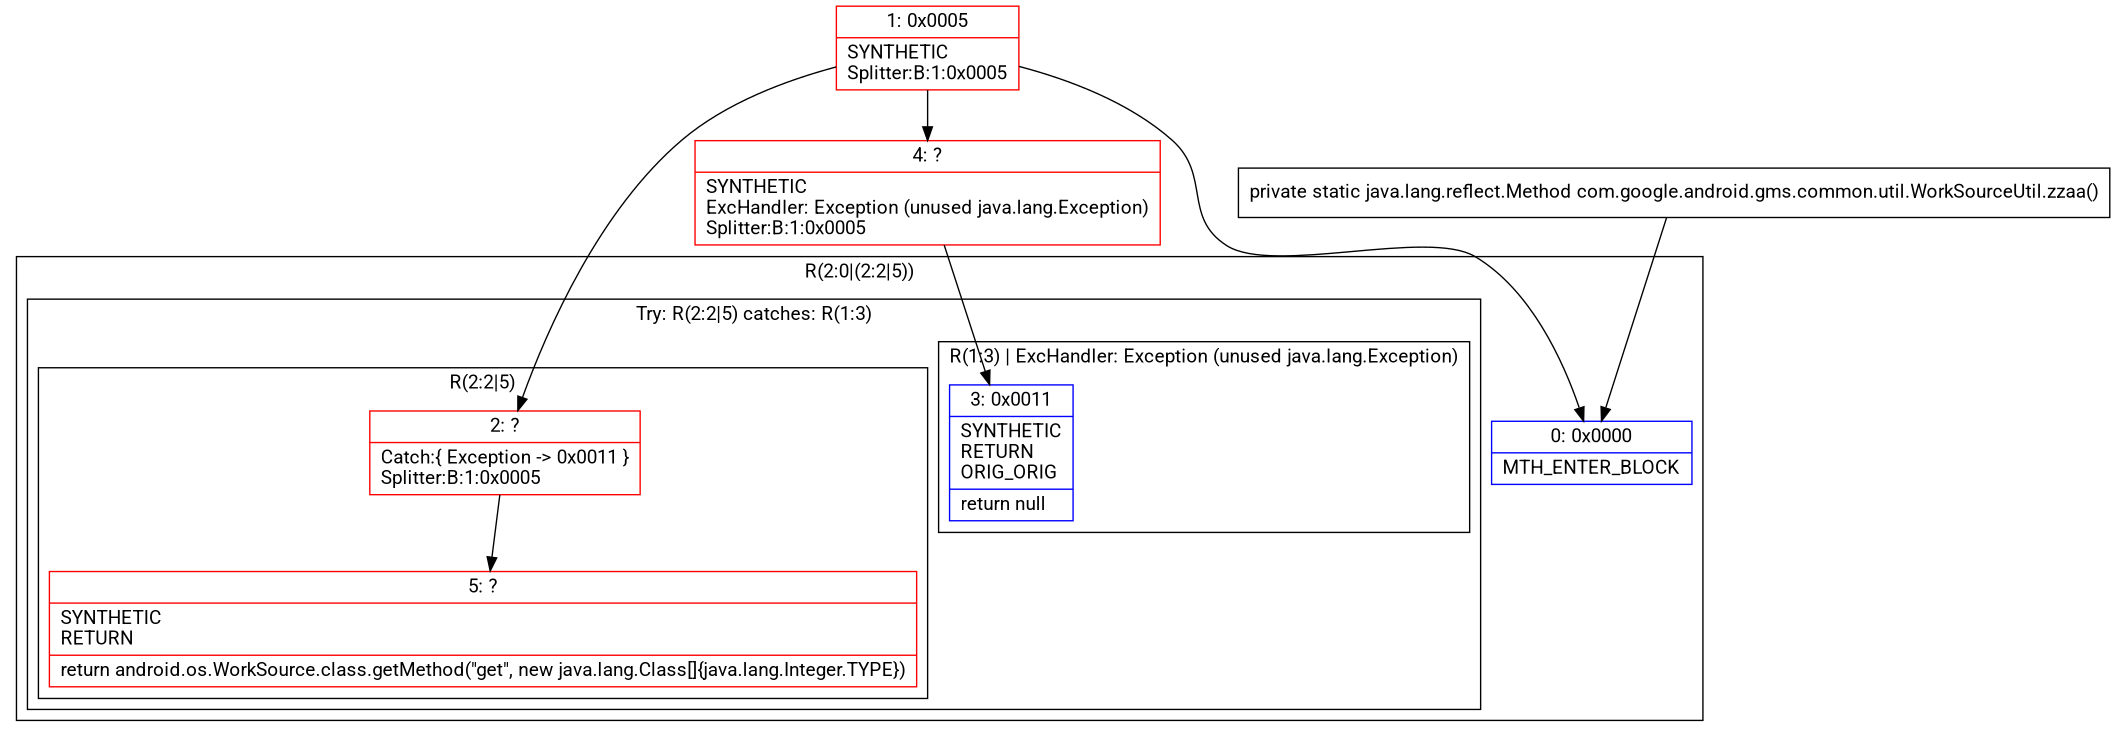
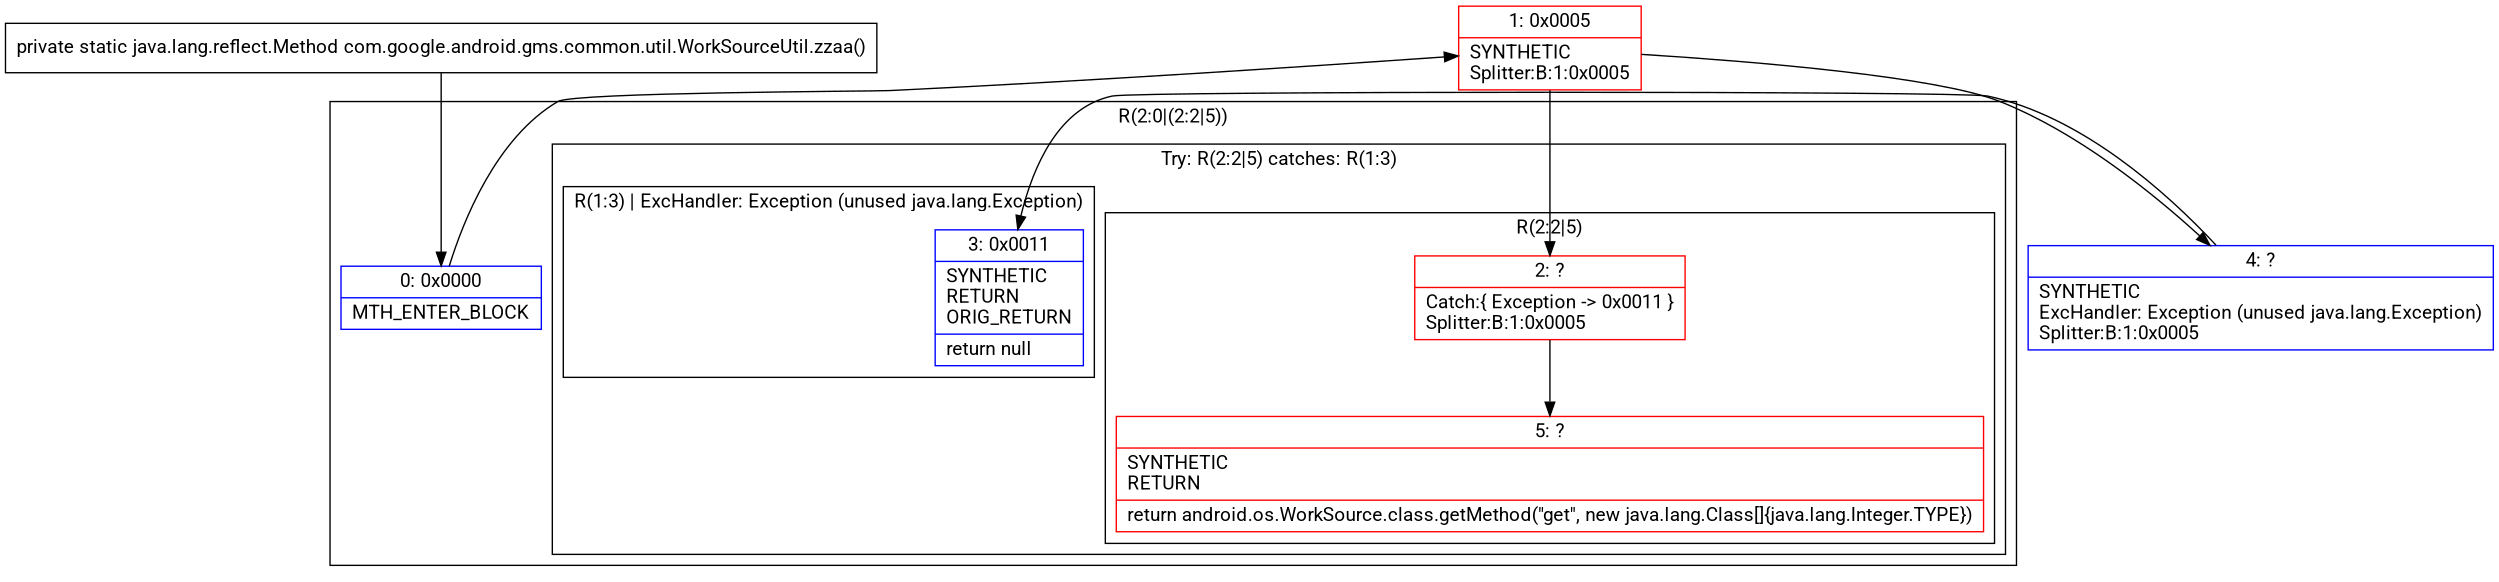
node "4: ?": color red -> blue
edge "1: 0x0005" -> "0: 0x0000": reversed
node "3: 0x0011": text "ORIG_ORIG" -> "ORIG_RETURN"
